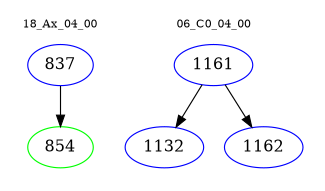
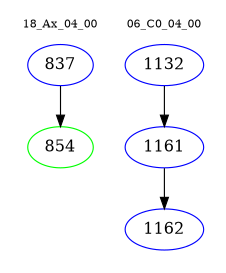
edge "1161" -> "1132": reversed
